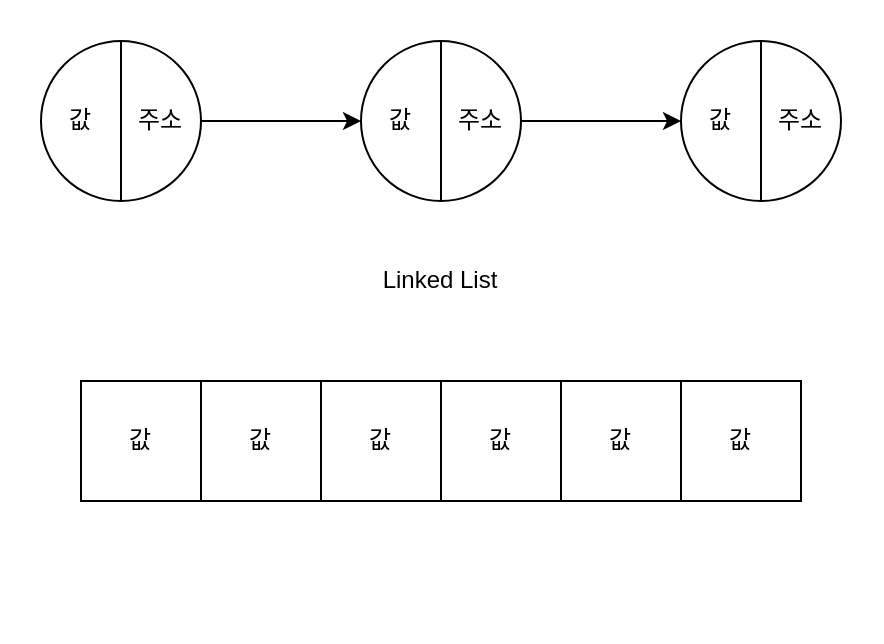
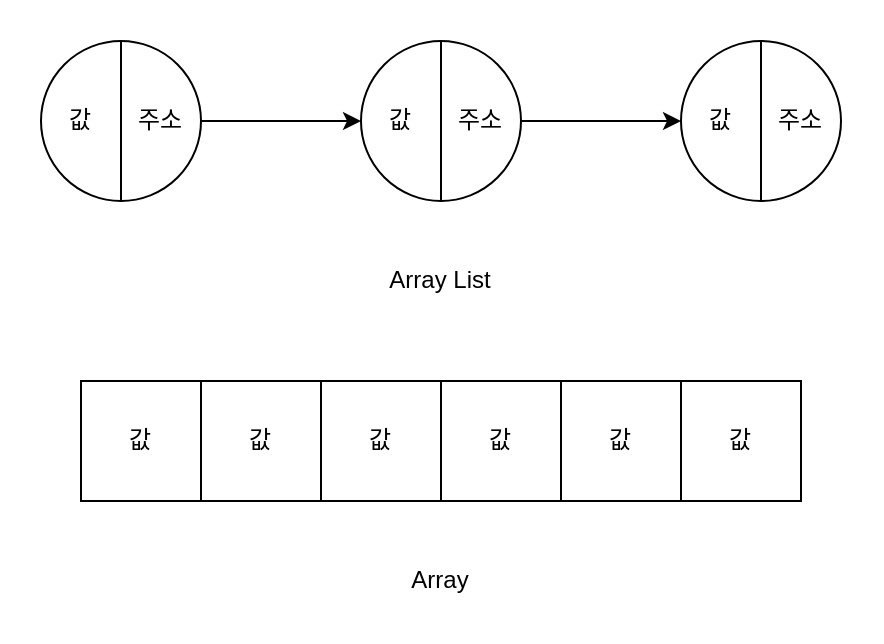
node "Linked List": label "Linked List" -> "Array List"
node "Array": added
